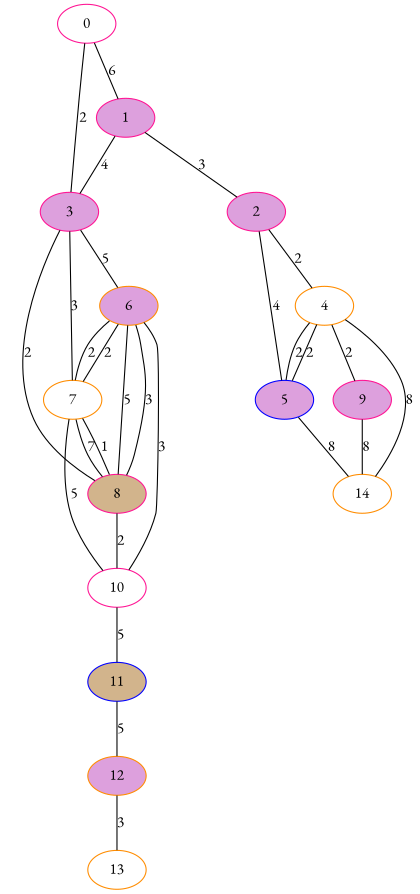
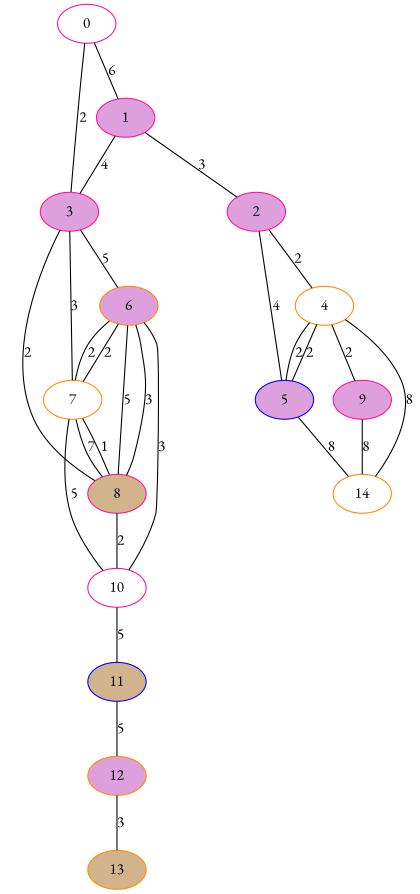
node "13": fillcolor white -> tan
